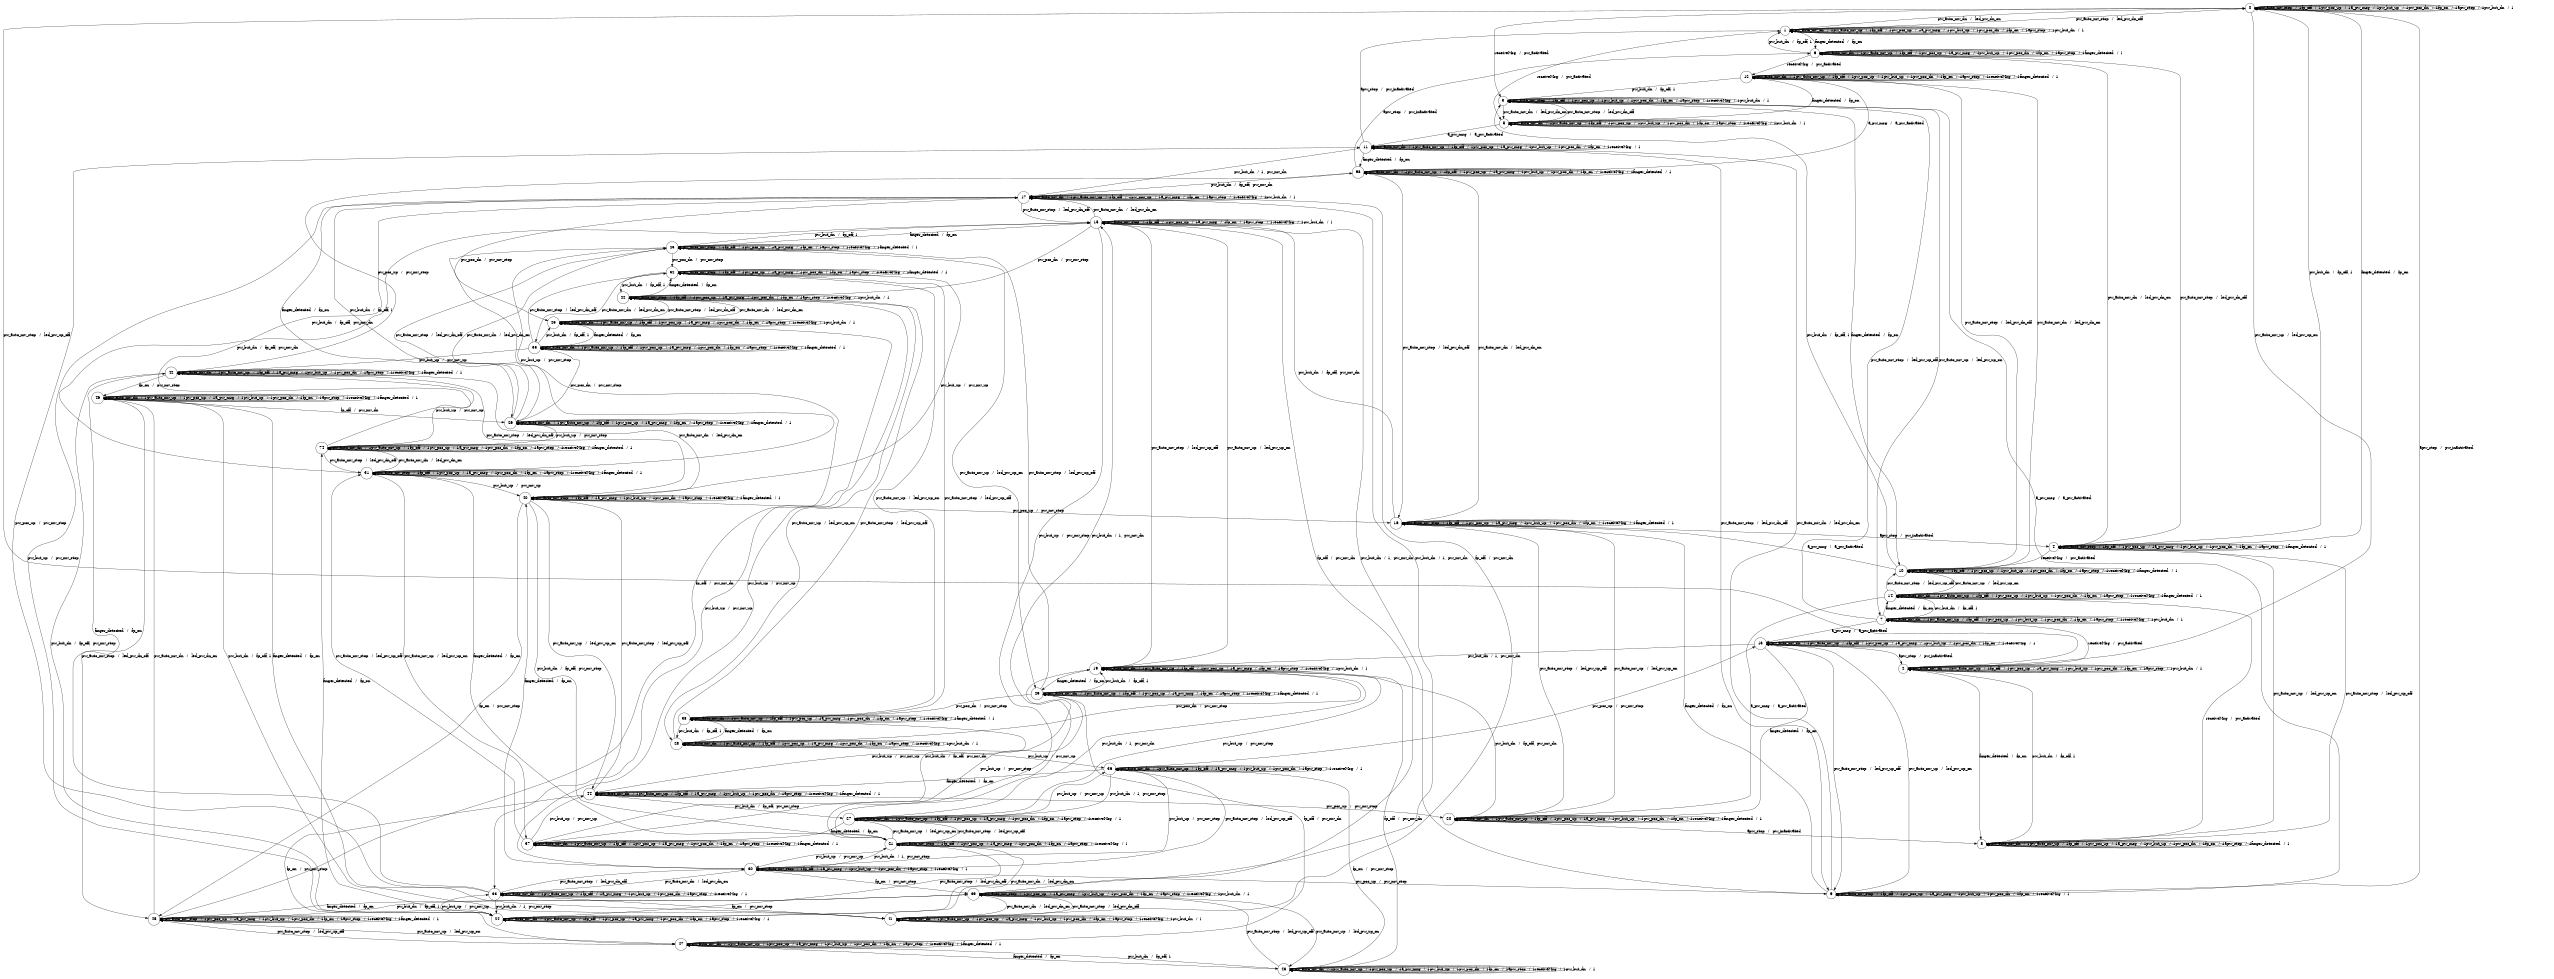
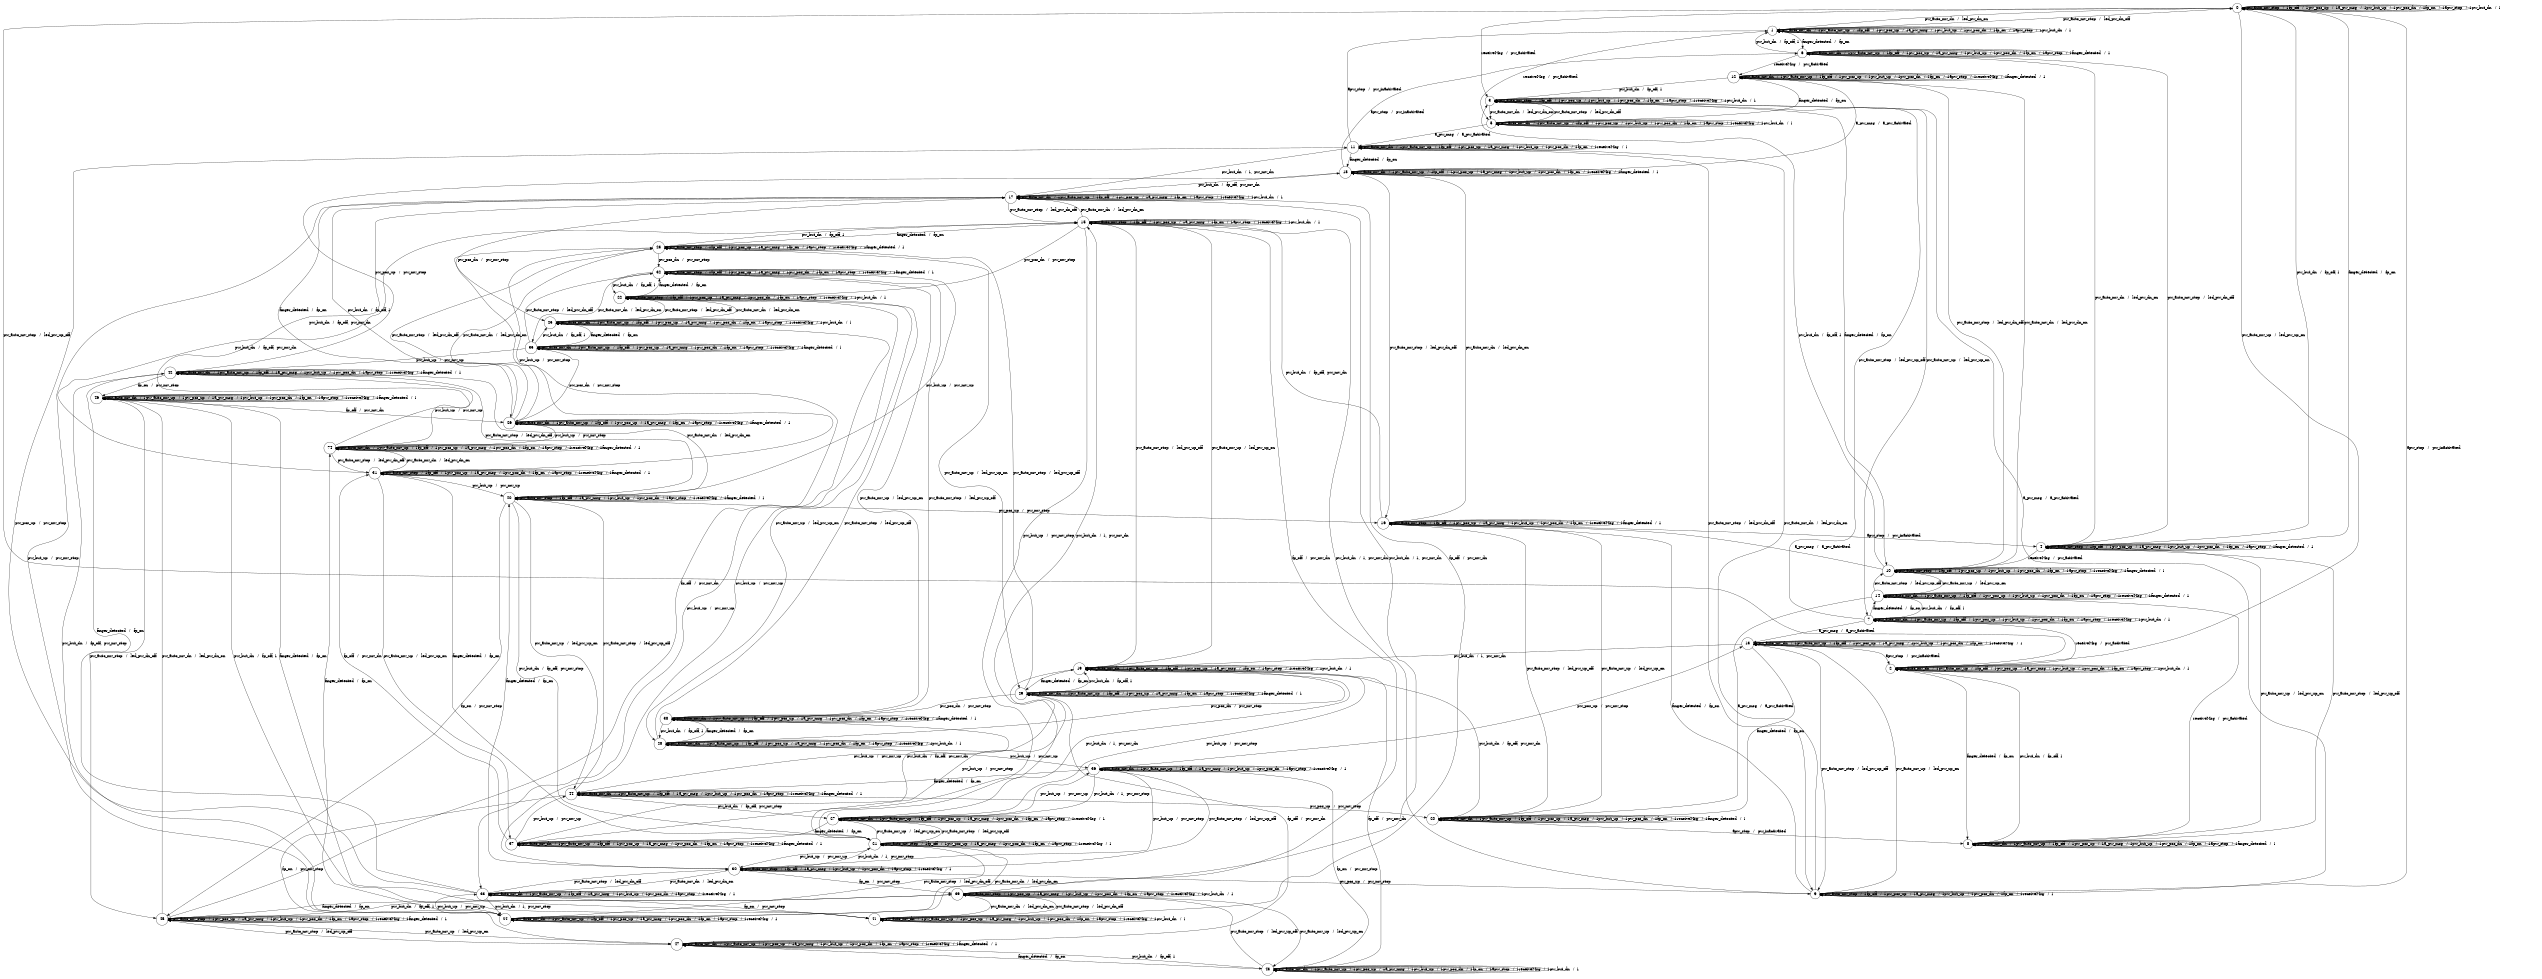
node "98": label "98" -> "18"
edge "37" -> "31": label "pw_auto_mv_stop   /   led_pw_up_off" -> "fp_off   /   pw_mv_dn"
